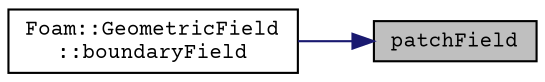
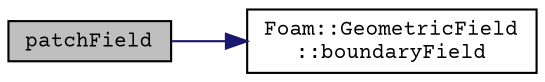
edge "Foam::GeometricField ::boundaryField" -> "patchField": reversed
